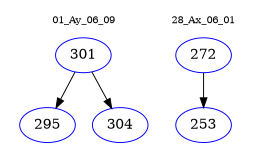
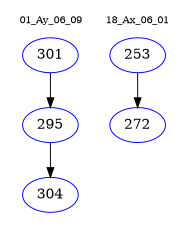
cluster "28_Ax_06_01": label "28_Ax_06_01" -> "18_Ax_06_01"
edge "272" -> "253": reversed
edge "301" -> "304": now "295" -> "304"
